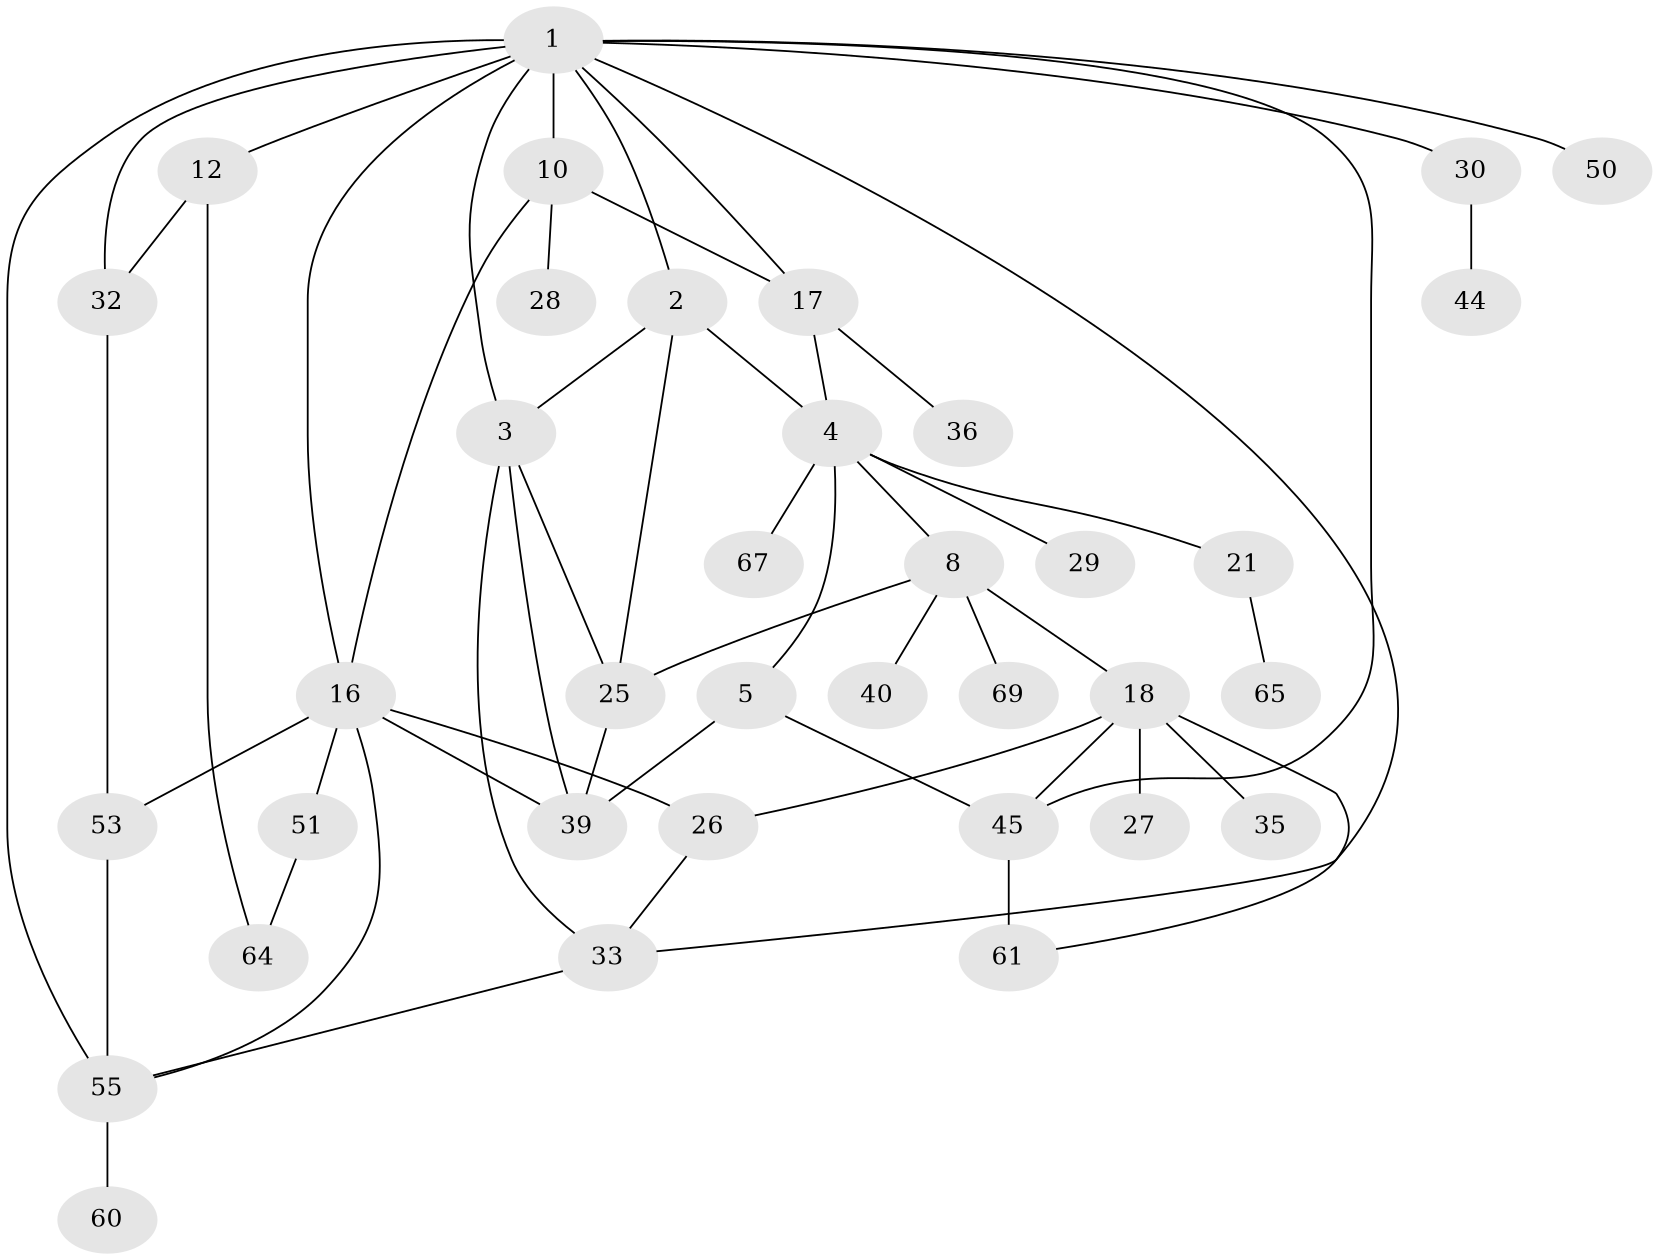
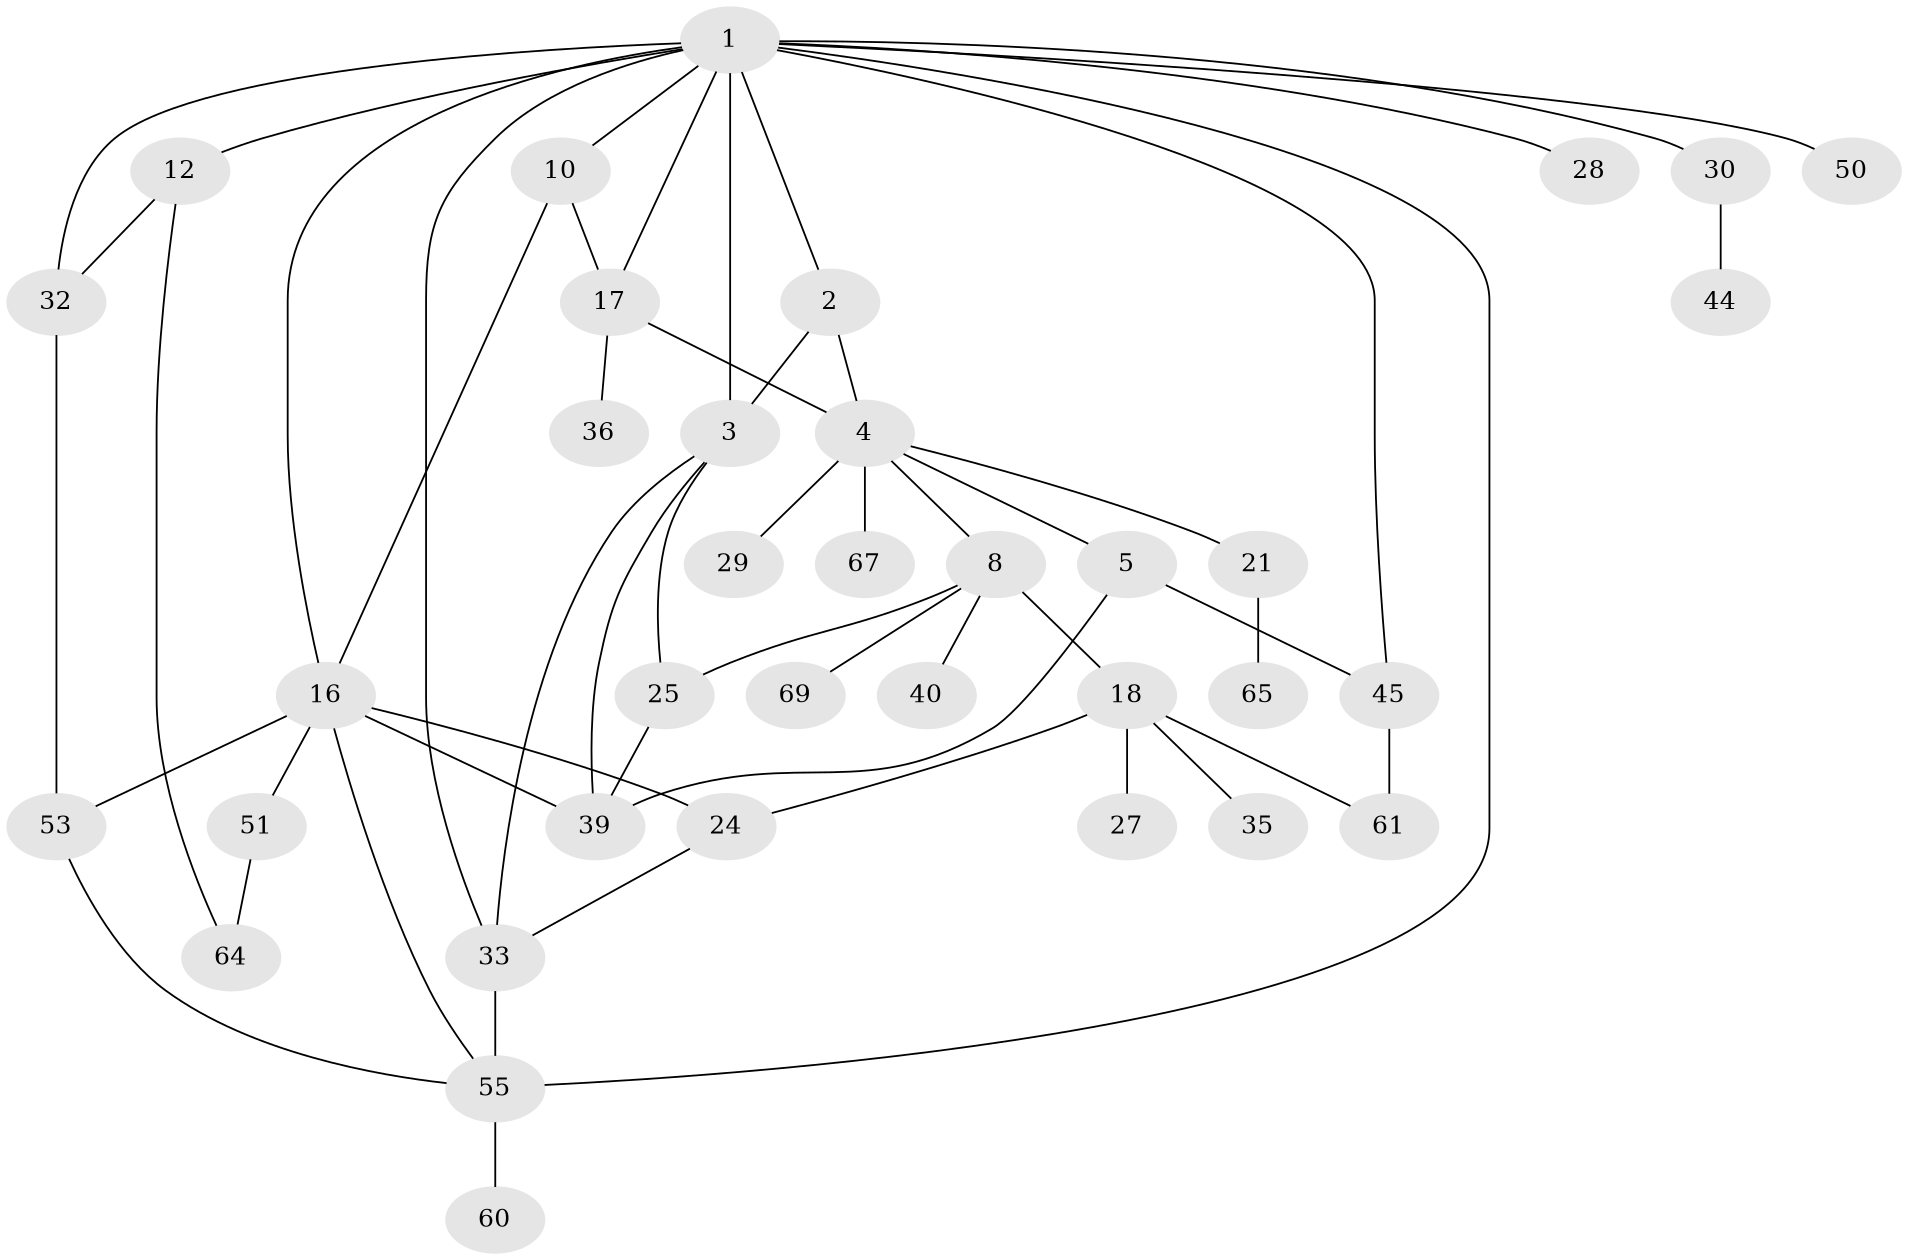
edge "10" -- "28": now "1" -- "28"
edge "2" -- "25": removed
edge "18" -- "45": removed
node "26": label "26" -> "24"
